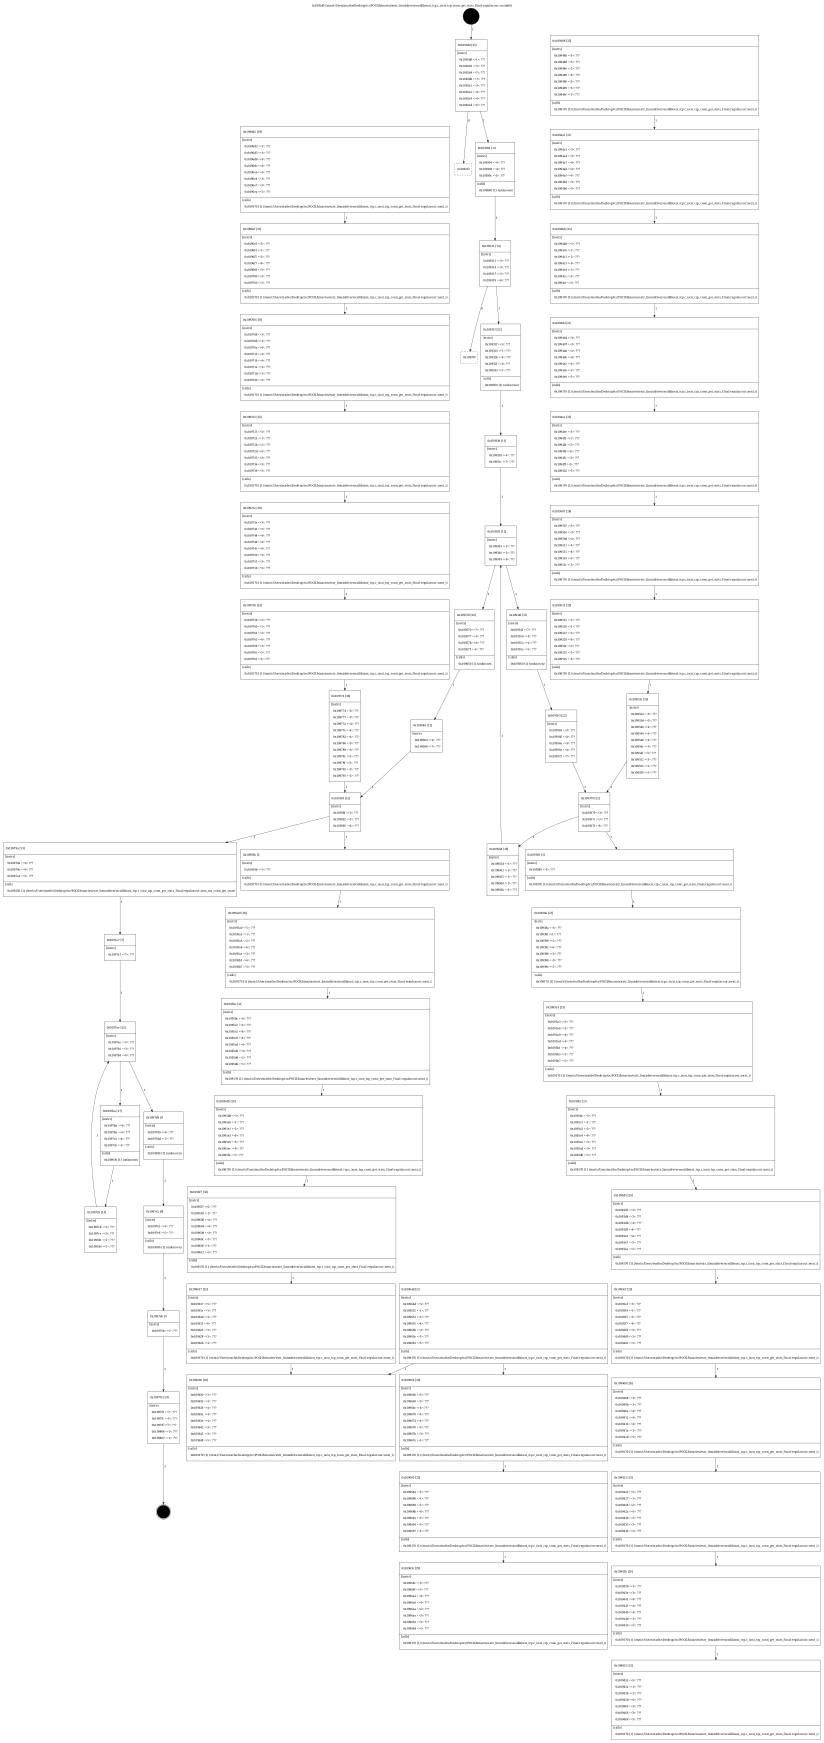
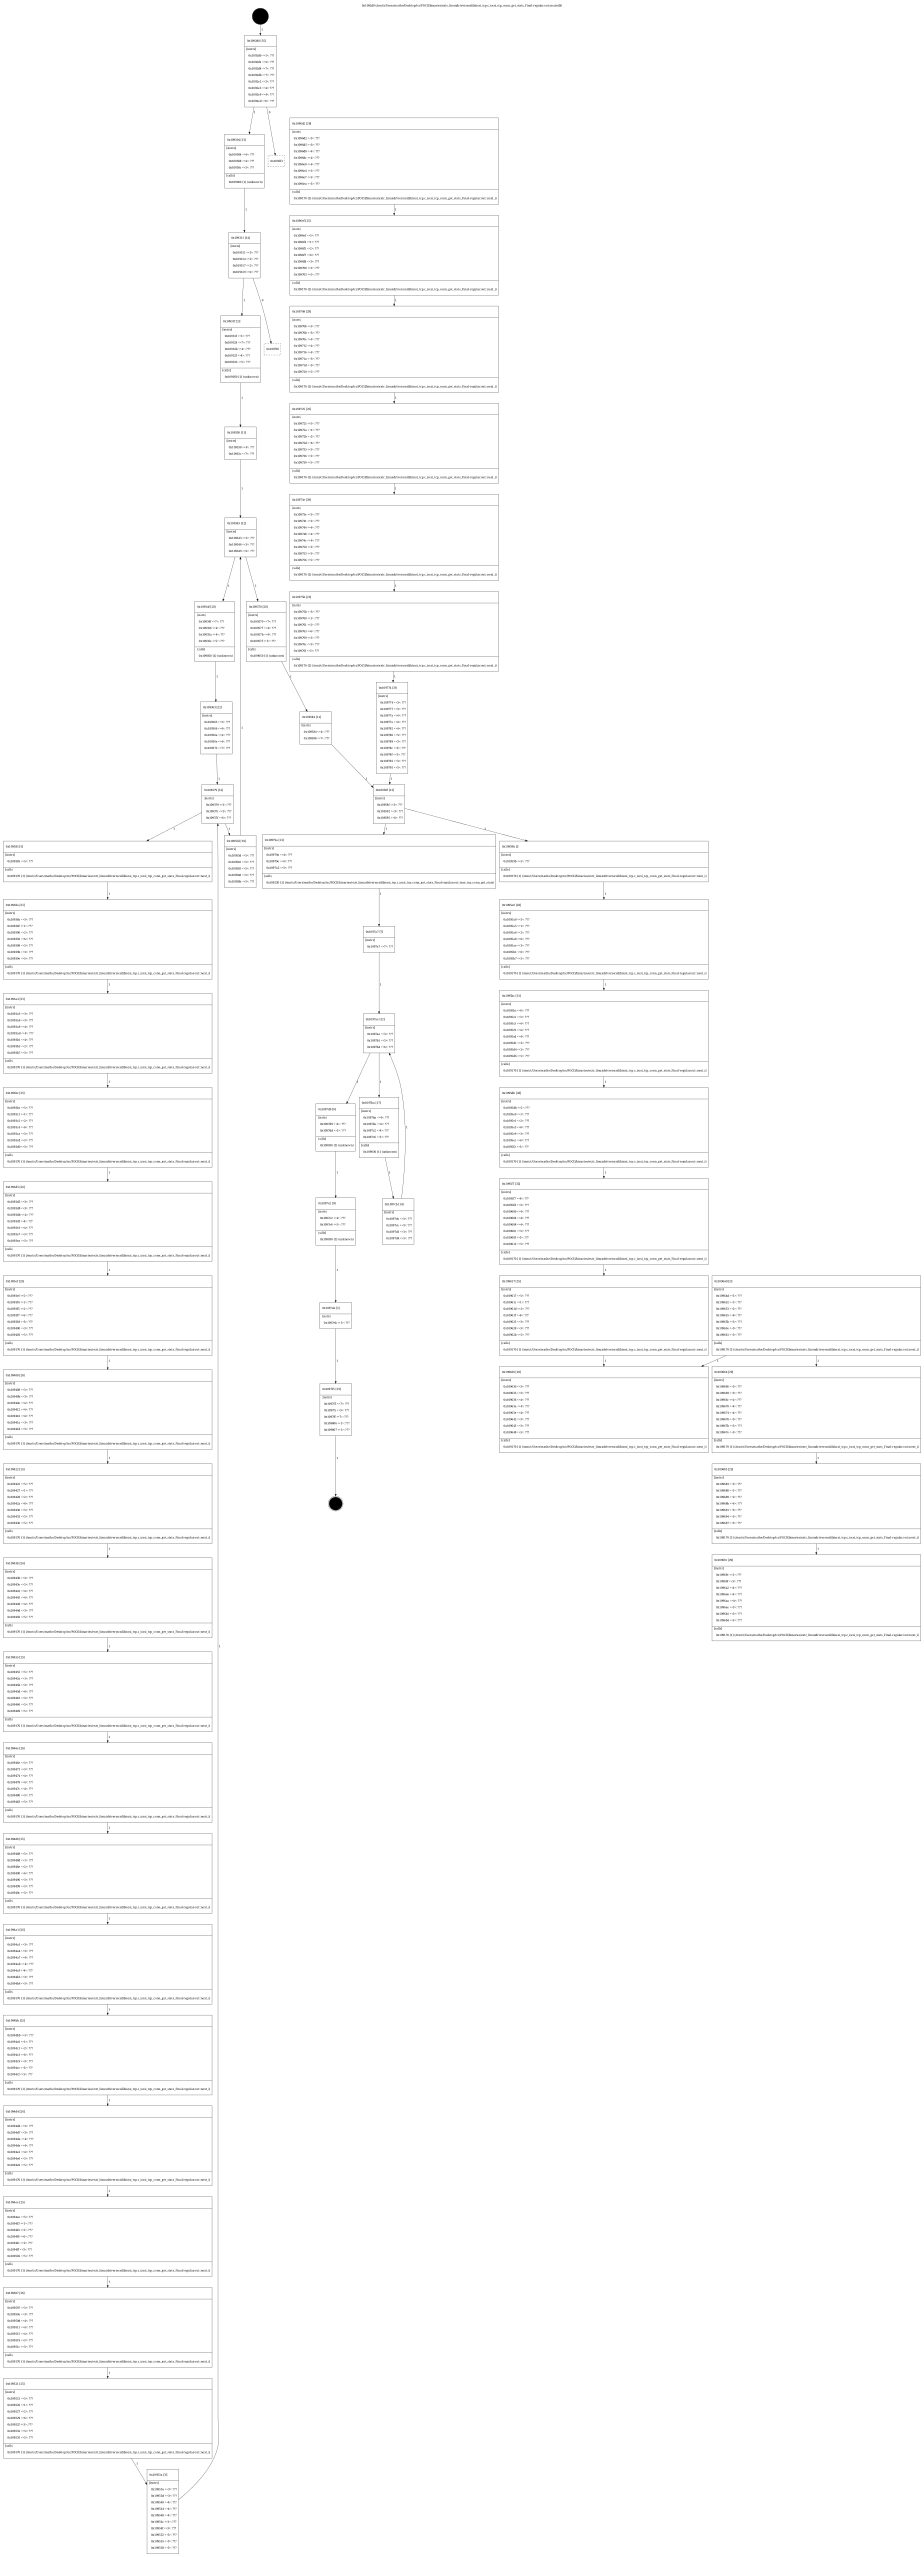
node "0x10946e [26]": added
